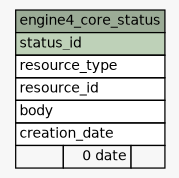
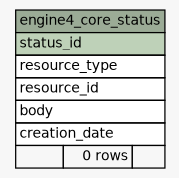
node "engine4_core_status": text "0 date" -> "0 rows"
